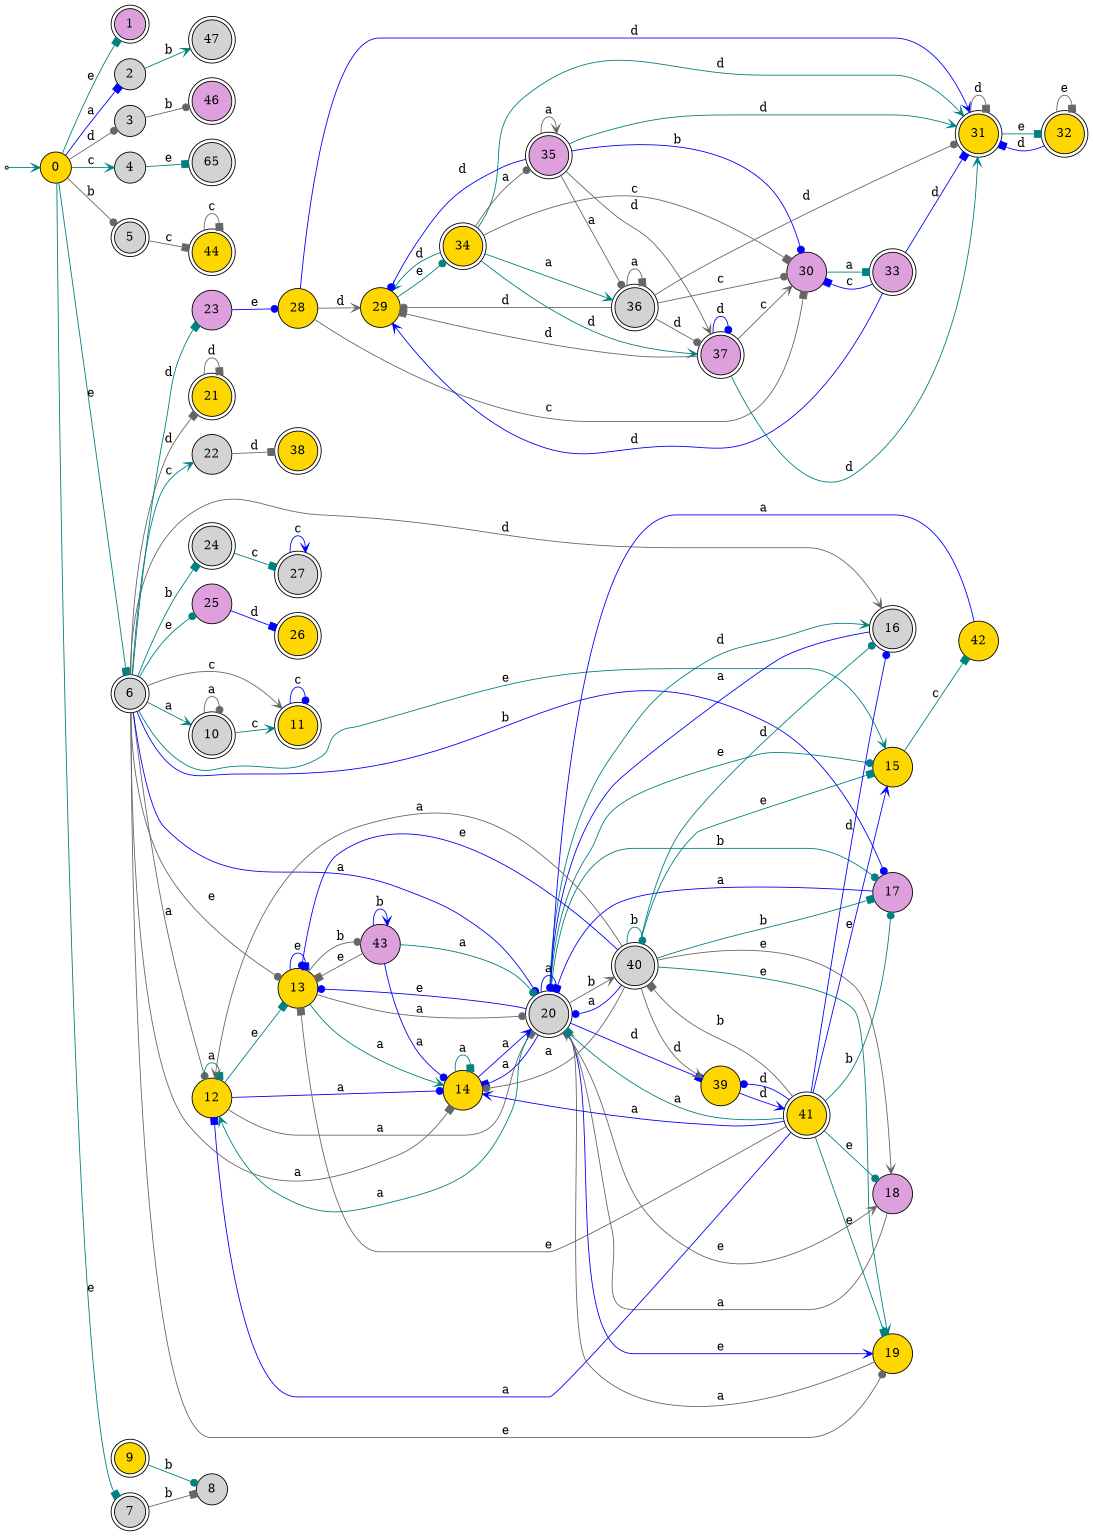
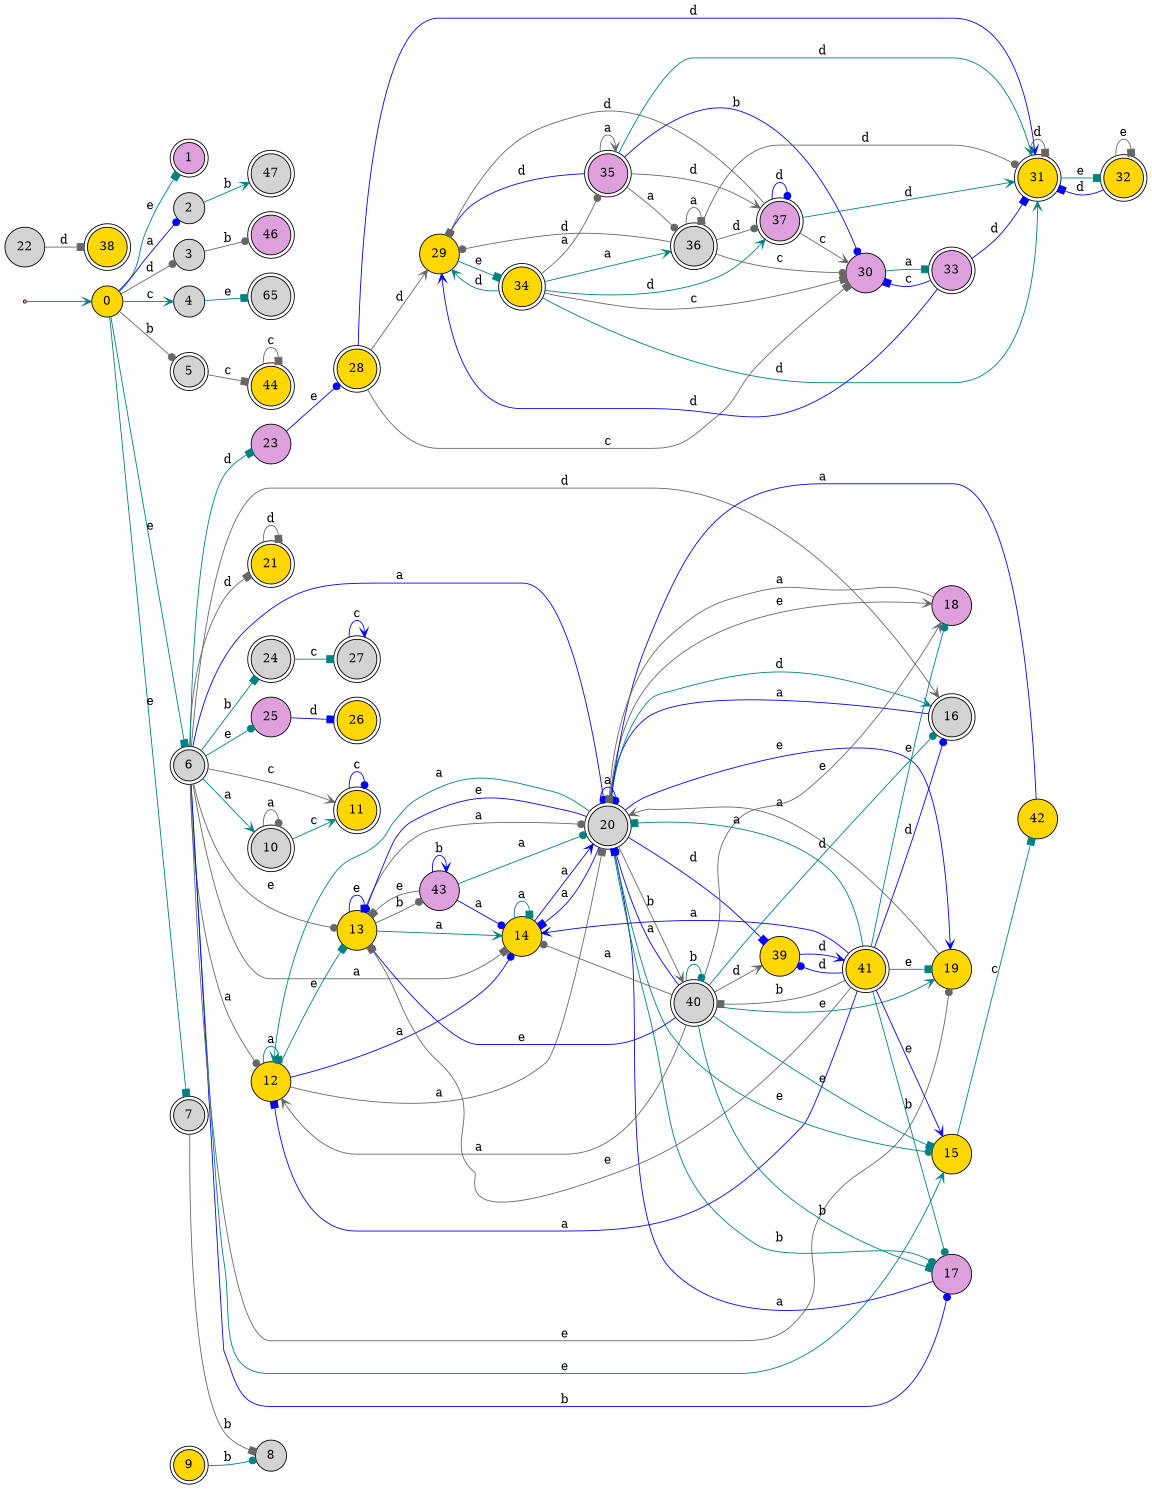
edge "0" -> "2": arrowhead box -> dot
edge "29" -> "34": arrowhead dot -> box
node "28": shape circle -> doublecircle
edge "6" -> "22": removed, label "c"
